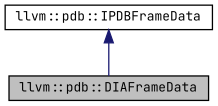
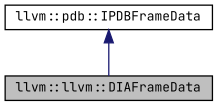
node "llvm::pdb::DIAFrameData": label "llvm::pdb::DIAFrameData" -> "llvm::llvm::DIAFrameData"
